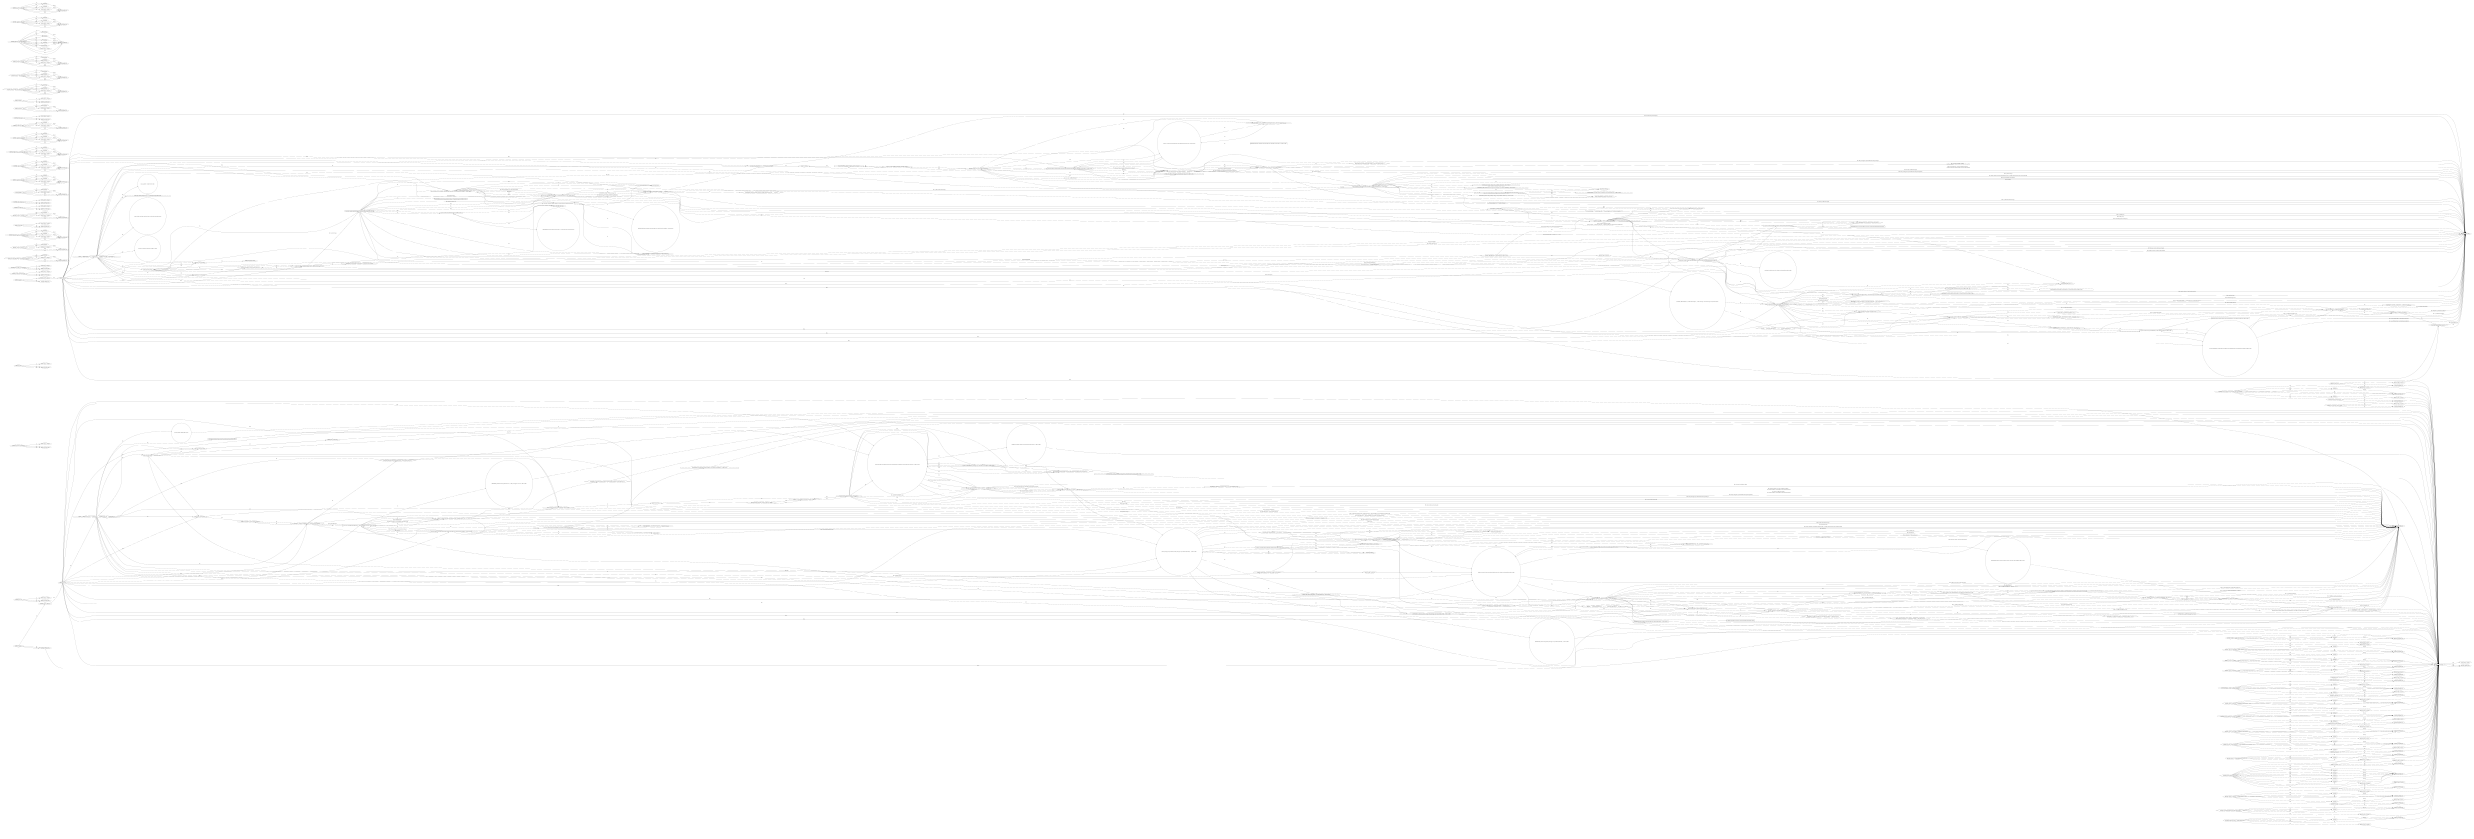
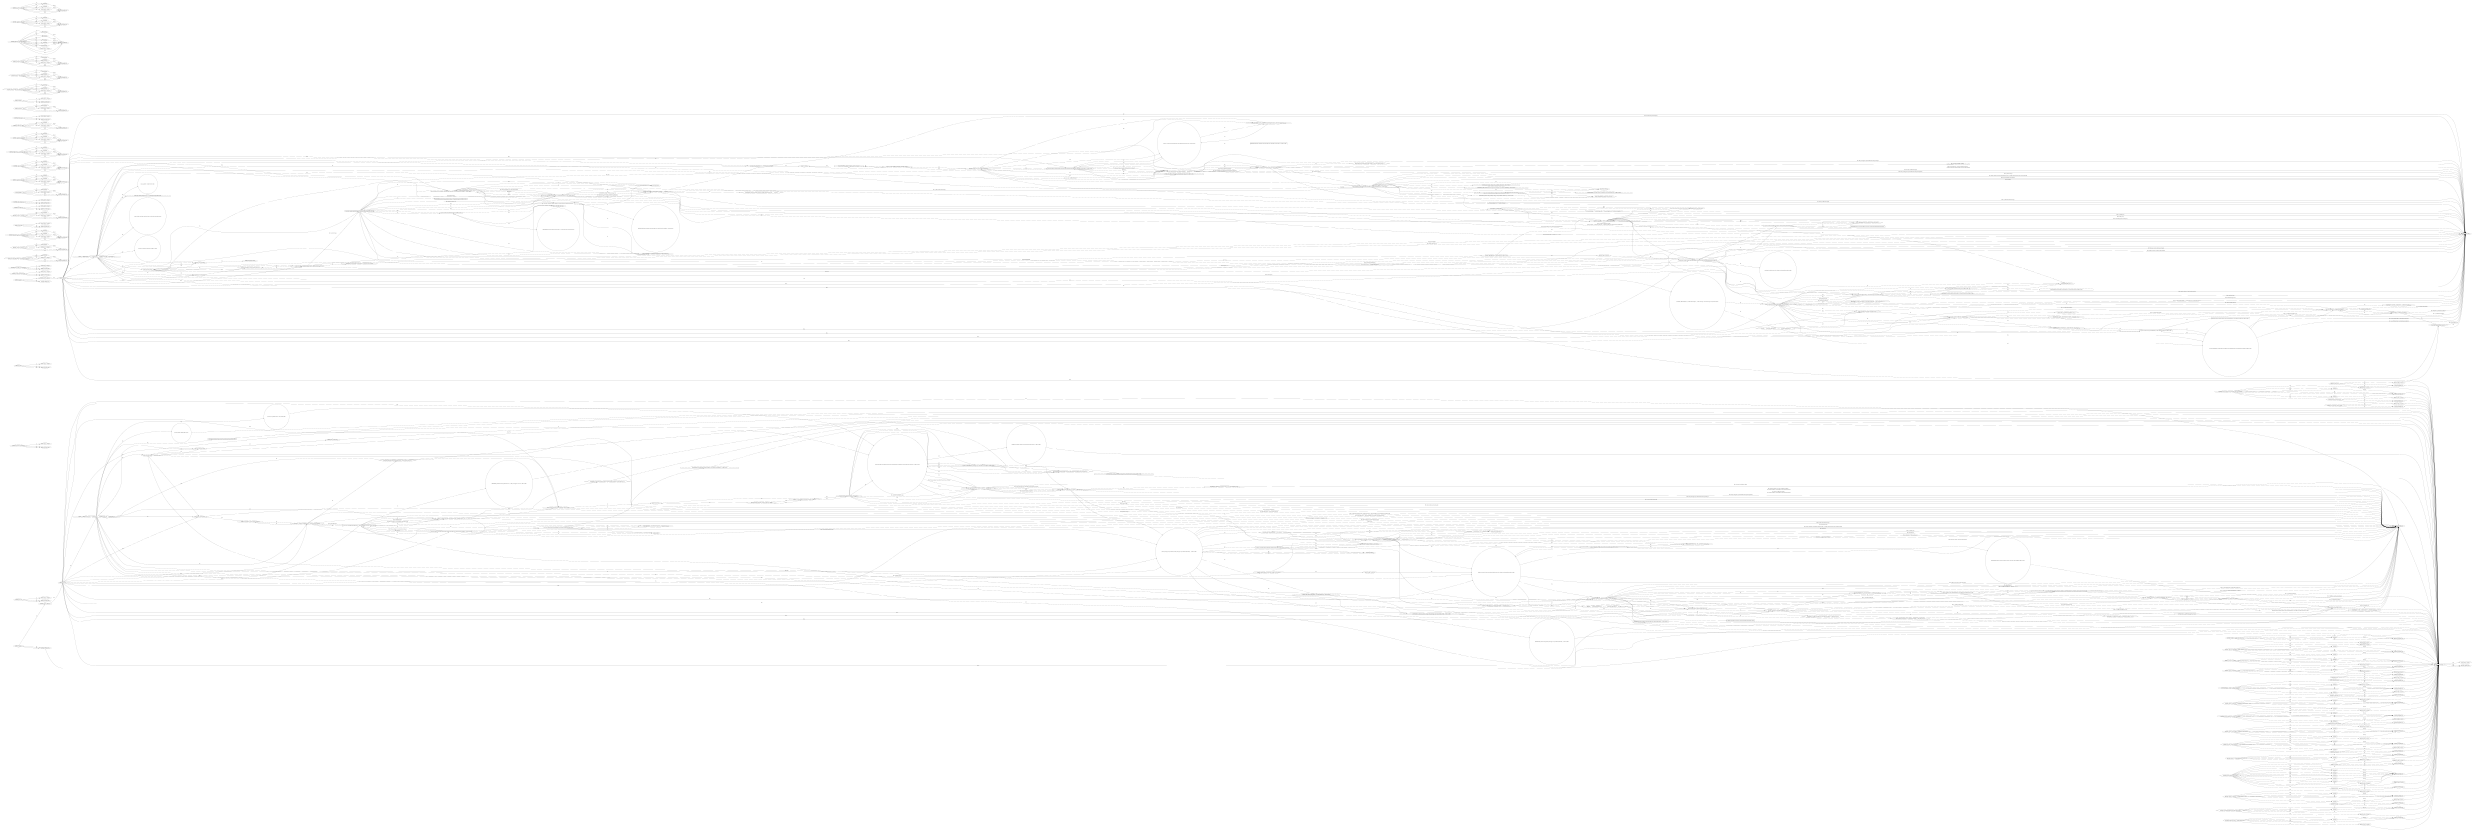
node "<(LOCAL,bool updatedTransform: bool)<SUB>8</SUB>>": added
